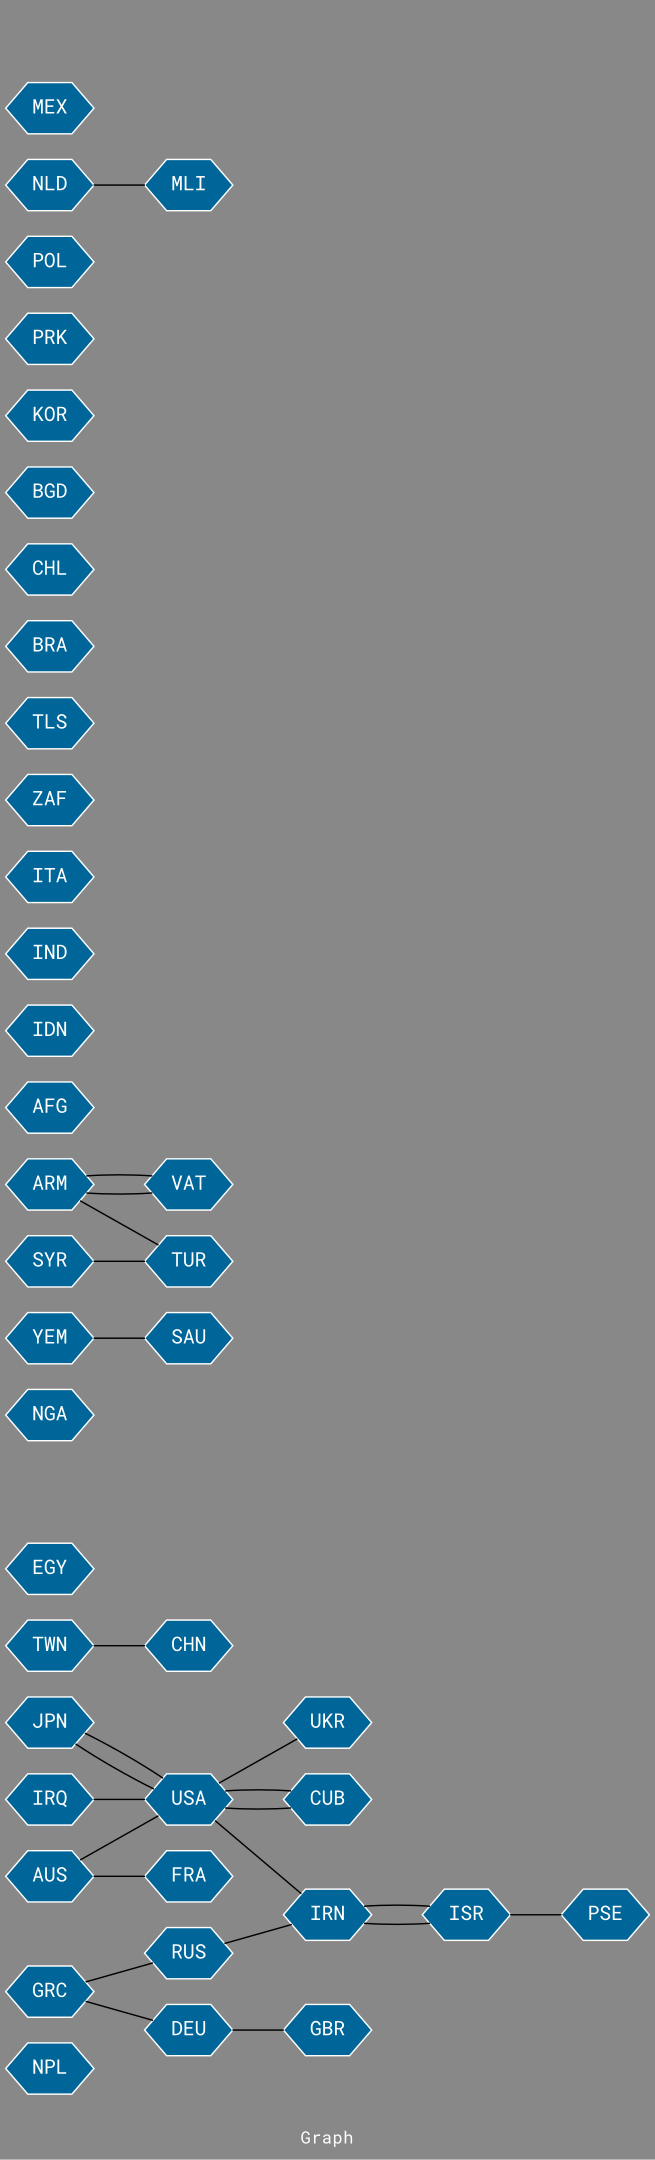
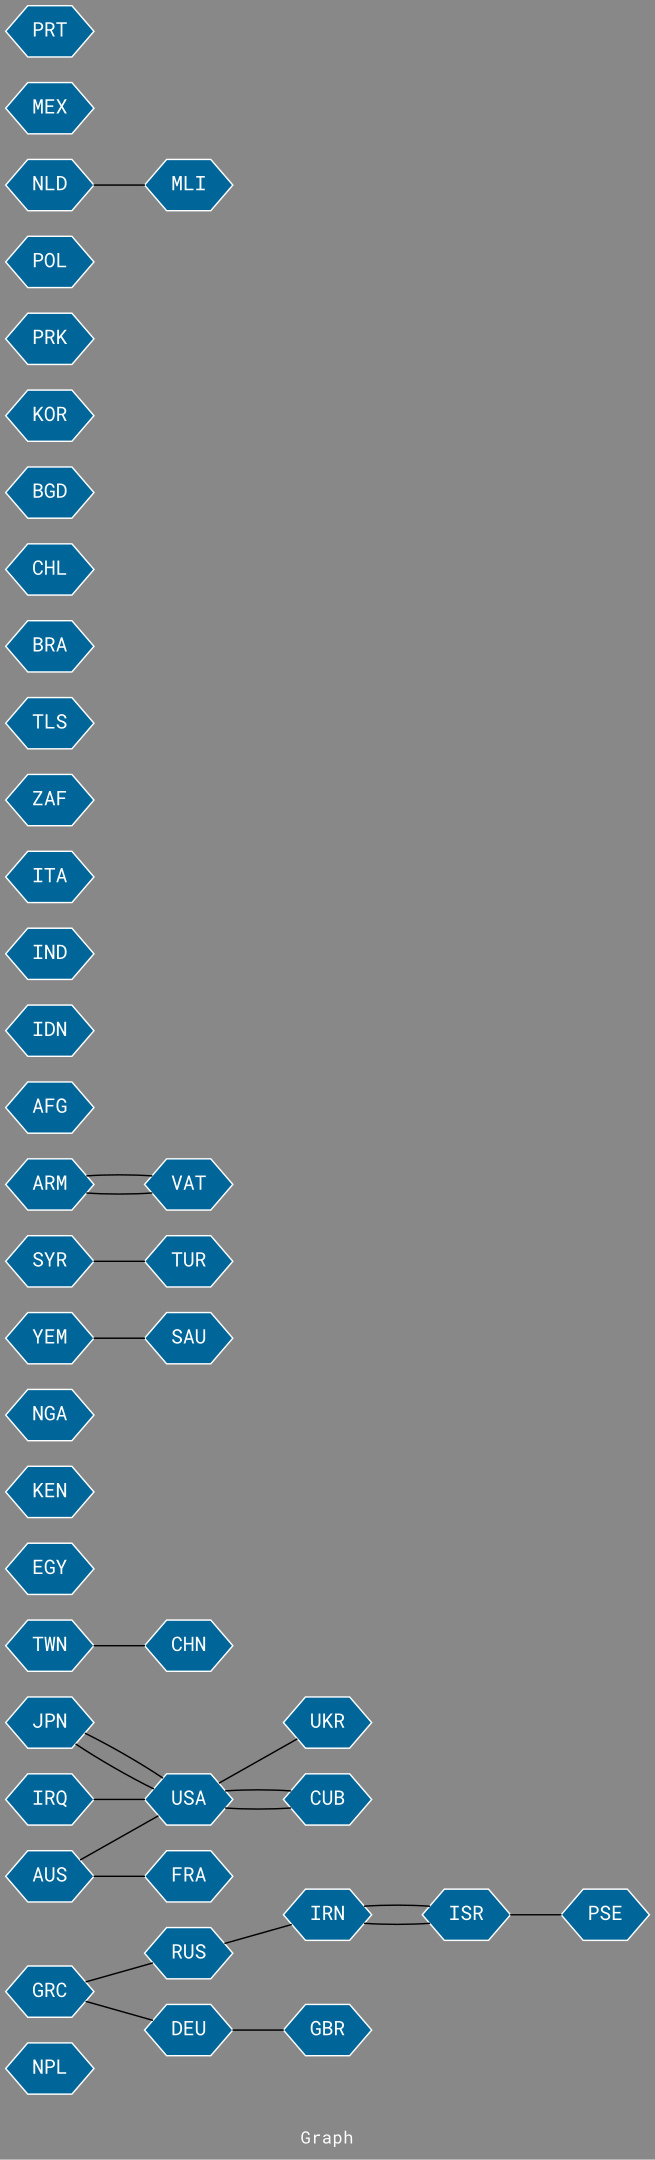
node "PRT": added
edge "ARM" -- "TUR": removed
node "KEN": added
edge "USA" -- "IRN": removed
